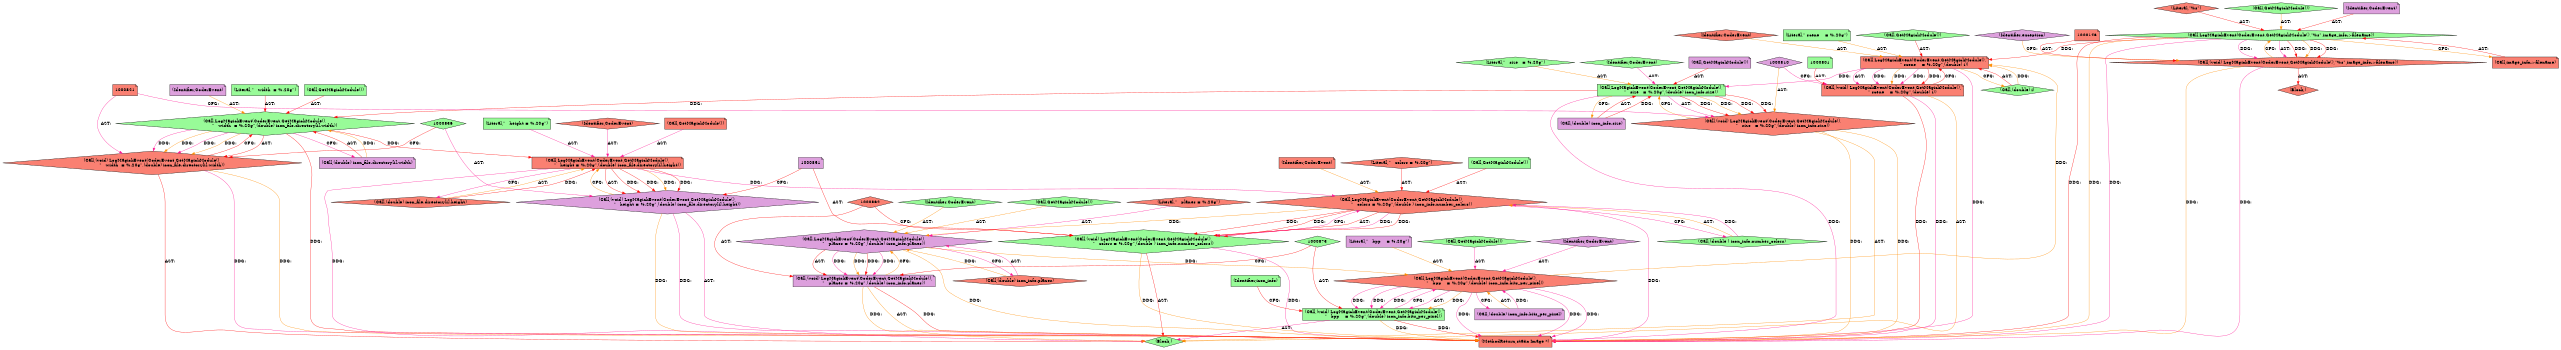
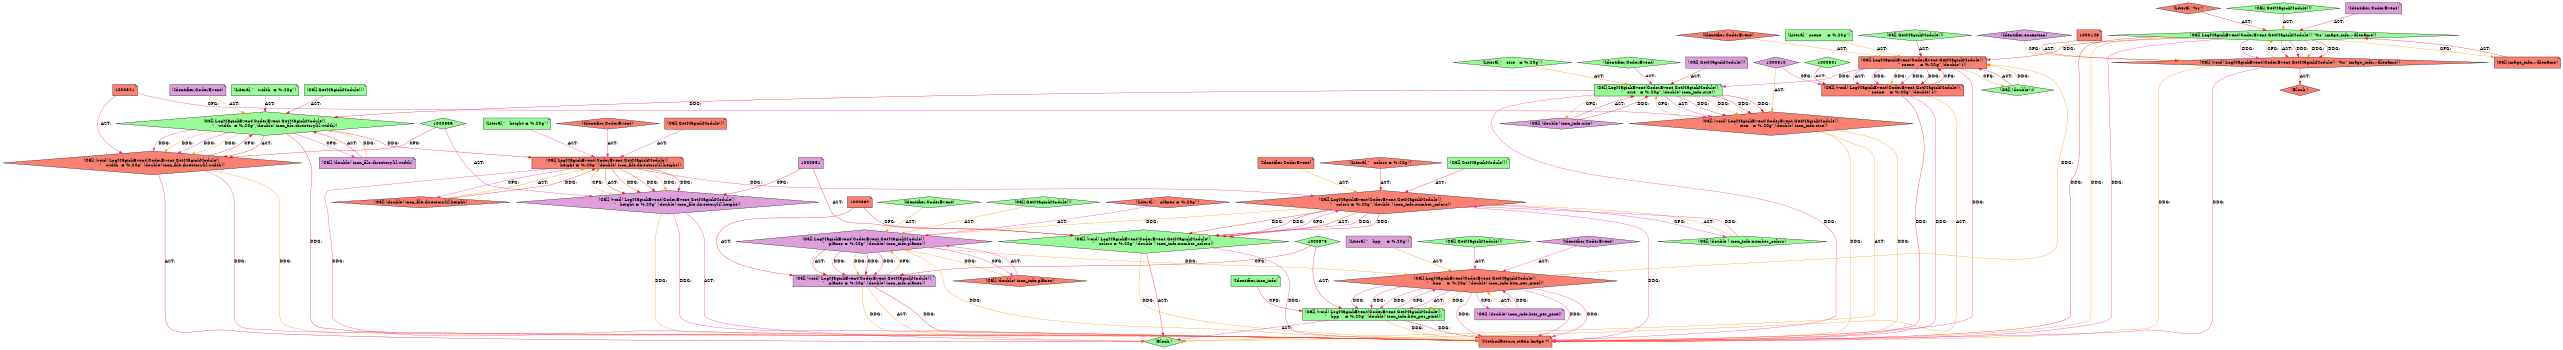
node "1000801": shape note -> diamond
node "(Call,(double) icon_info.size)": shape note -> diamond
node "1000862": shape diamond -> note
